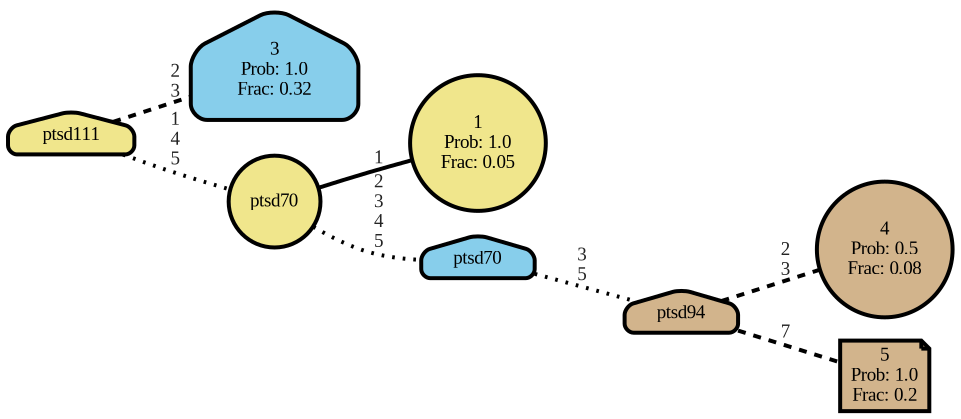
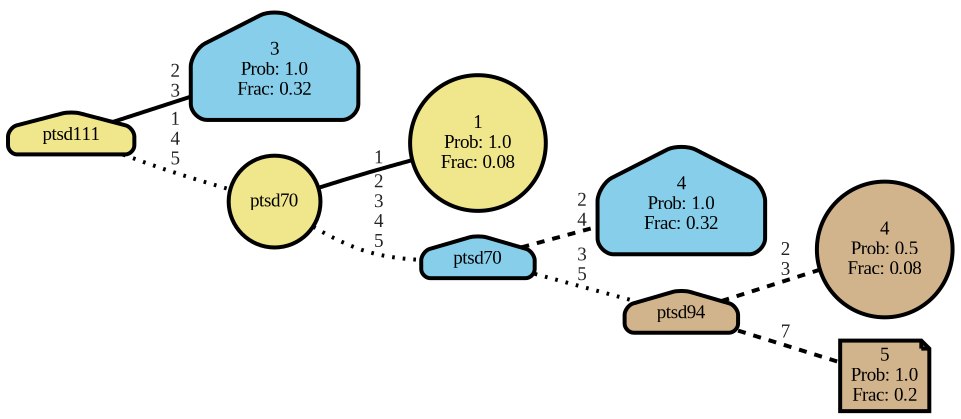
edge "3 Prob: 1.0 Frac: 0.32" -- "ptsd111": style dashed -> solid
node "1 Prob: 1.0 Frac: 0.05": label "1 Prob: 1.0 Frac: 0.05" -> "1 Prob: 1.0 Frac: 0.08"
node "4 Prob: 1.0 Frac: 0.32": added
